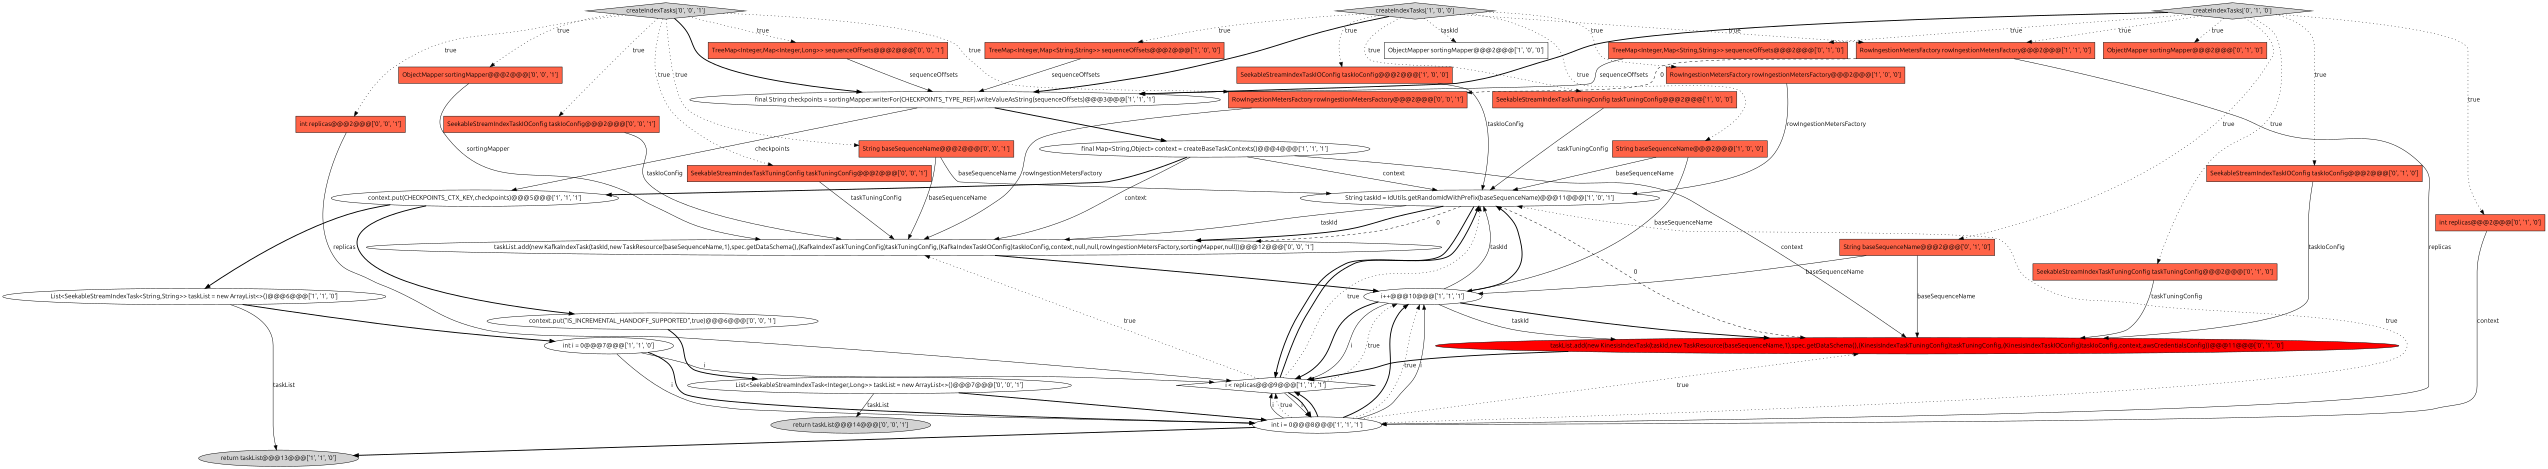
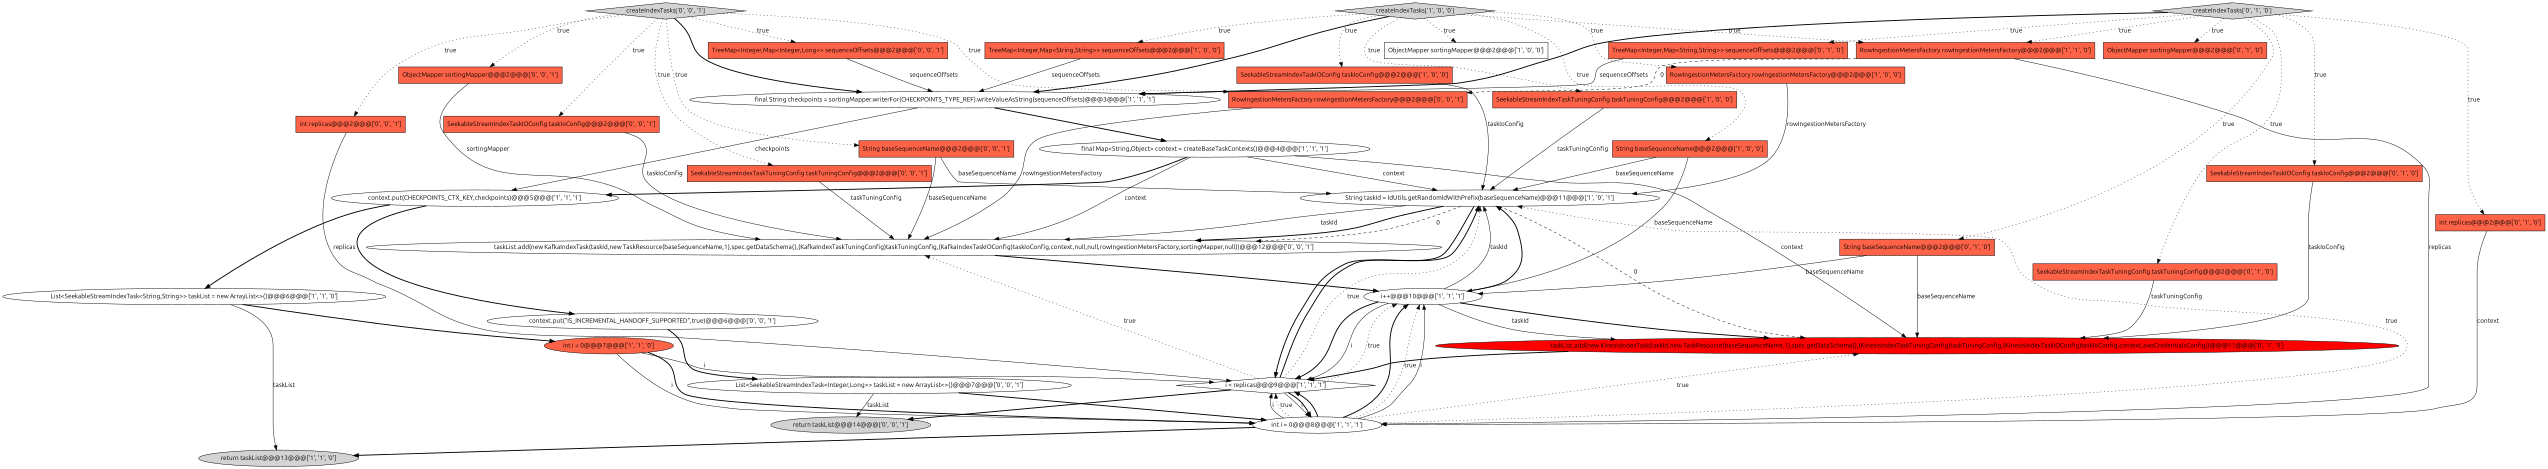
edge "createIndexTasks['1', '0', '0']" -> "ObjectMapper sortingMapper@@@2@@@['1', '0', '0']": label "taskId" -> "true"
node "int i = 0@@@7@@@['1', '1', '0']": fillcolor white -> tomato
edge "i < replicas@@@9@@@['1', '1', '1']" -> "return taskList@@@14@@@['0', '0', '1']": added
